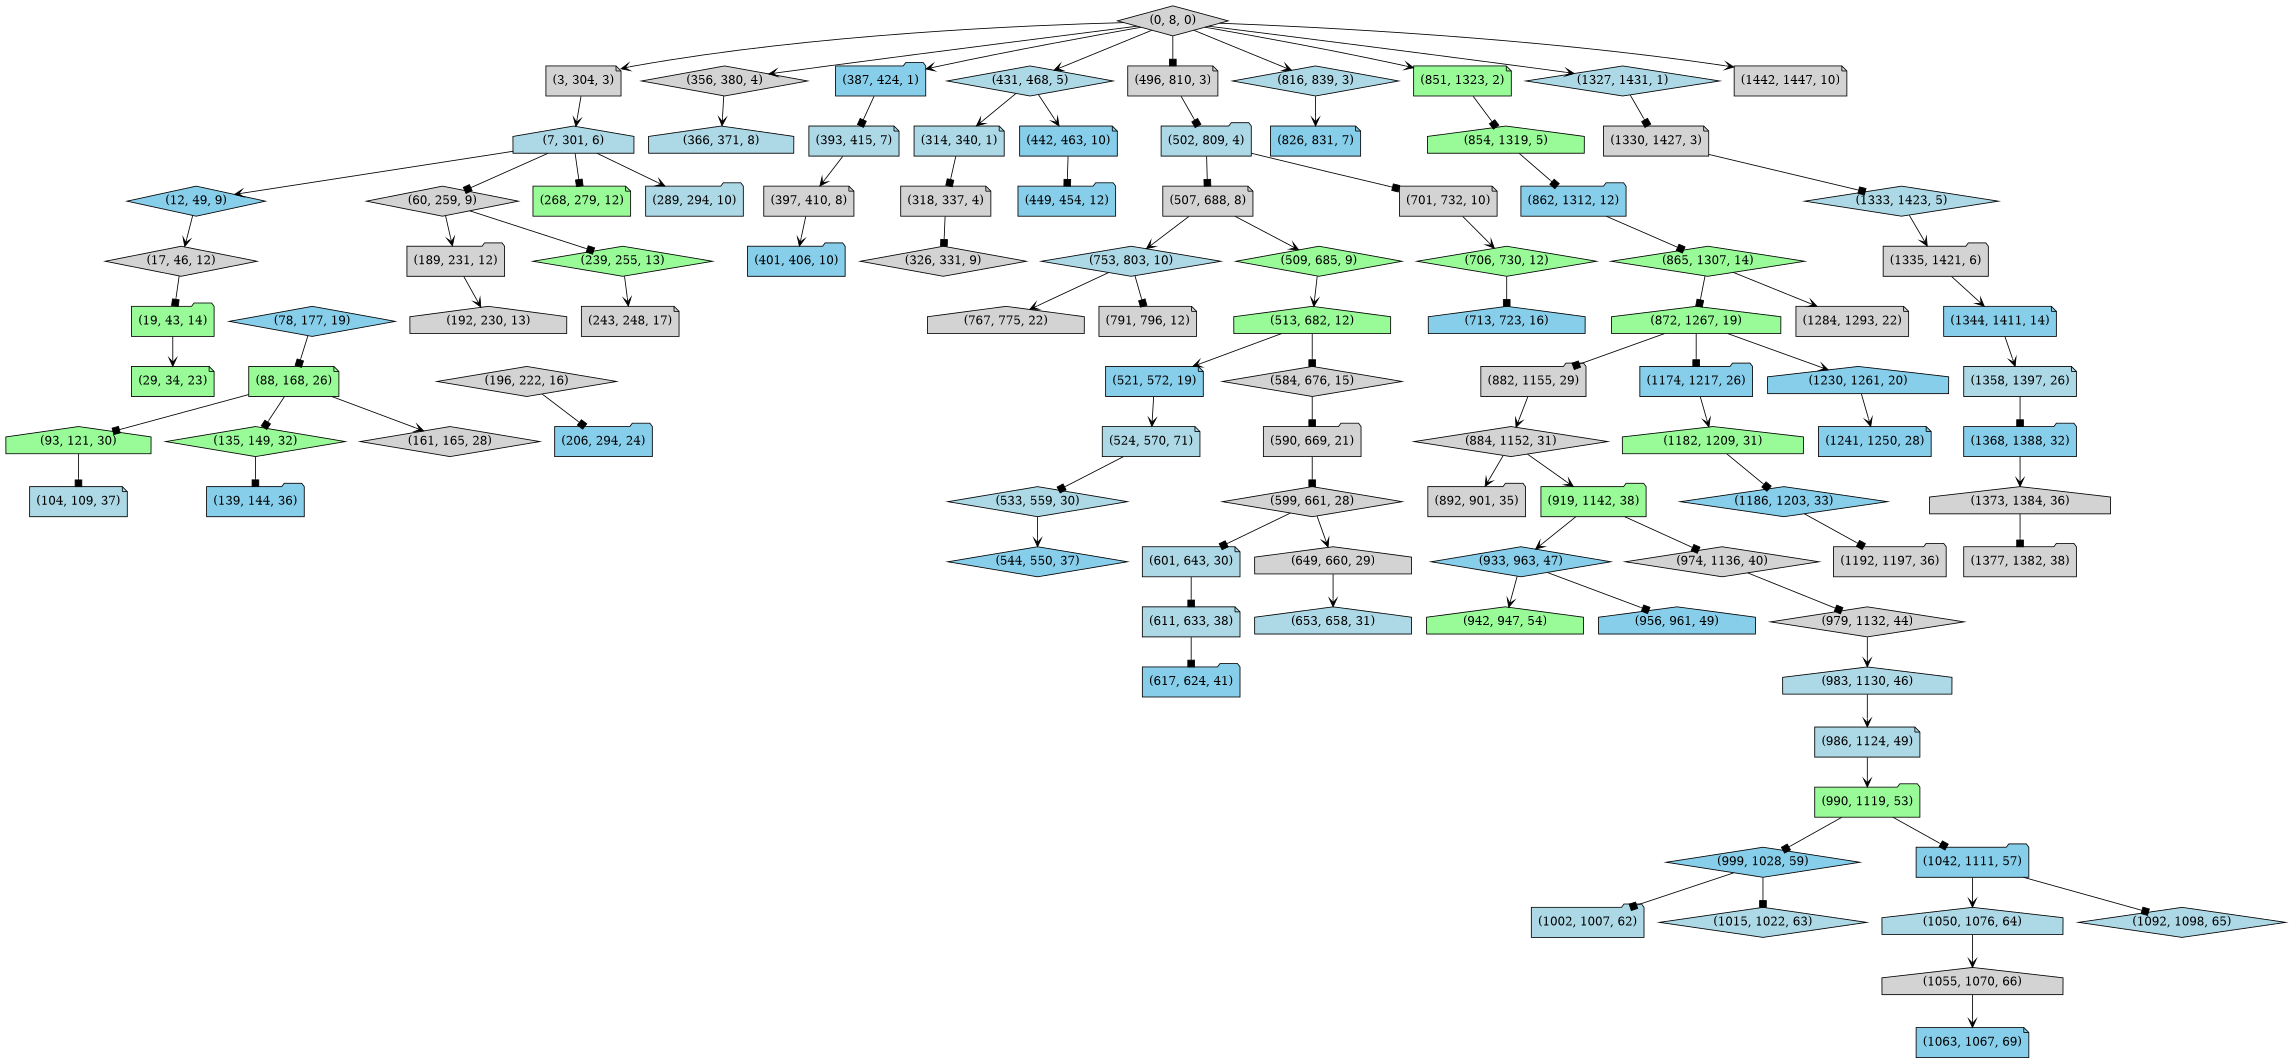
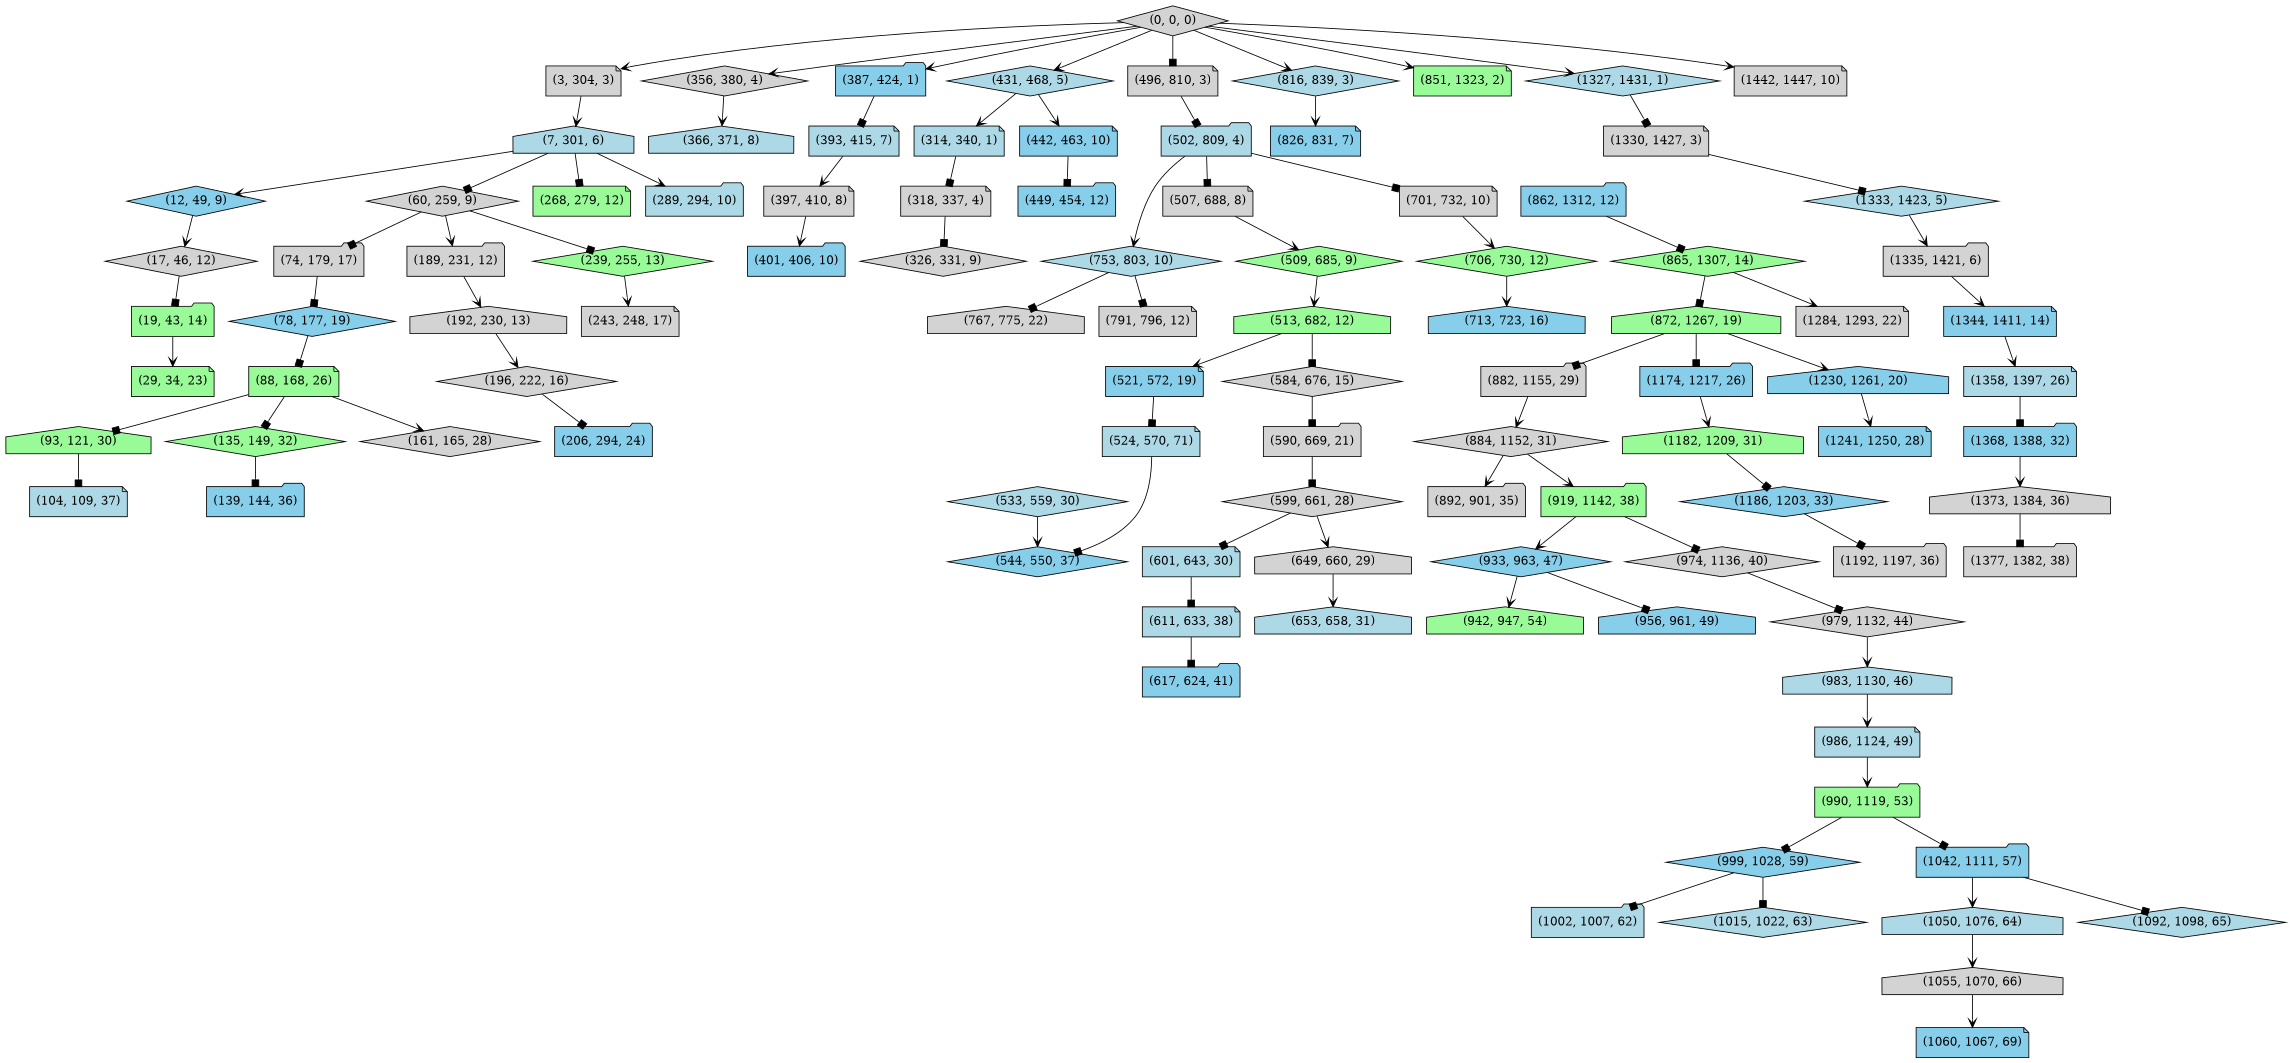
node "(0, 8, 0)": label "(0, 8, 0)" -> "(0, 0, 0)"
node "(854, 1319, 5)": removed
edge "(507, 688, 8)" -> "(753, 803, 10)": now "(502, 809, 4)" -> "(753, 803, 10)"
node "(74, 179, 17)": added
edge "(706, 730, 12)" -> "(713, 723, 16)": arrowhead box -> vee
edge "(753, 803, 10)" -> "(767, 775, 22)": arrowhead vee -> box
edge "(192, 230, 13)" -> "(196, 222, 16)": added
edge "(521, 572, 19)" -> "(524, 570, 71)": arrowhead vee -> box
edge "(524, 570, 71)" -> "(533, 559, 30)": now "(524, 570, 71)" -> "(544, 550, 37)"
node "(1063, 1067, 69)": label "(1063, 1067, 69)" -> "(1060, 1067, 69)"
